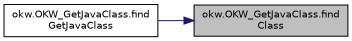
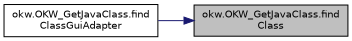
node "okw.OKW_GetJavaClass.find GetJavaClass": label "okw.OKW_GetJavaClass.find GetJavaClass" -> "okw.OKW_GetJavaClass.find ClassGuiAdapter"
